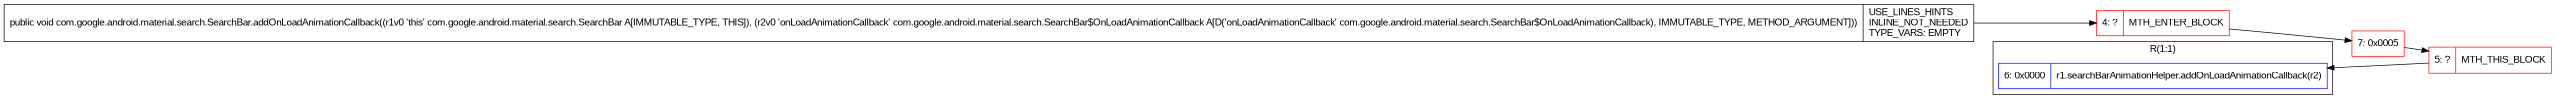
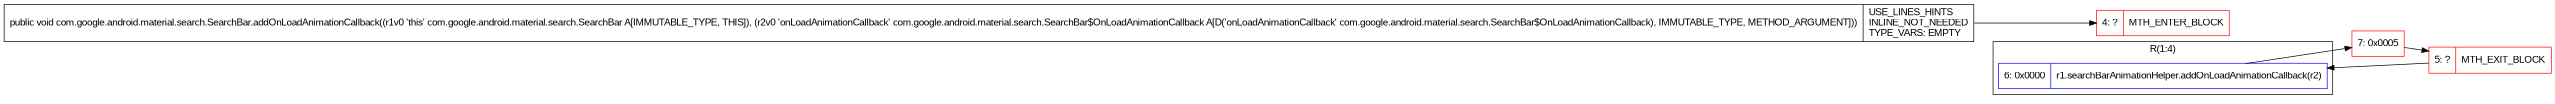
edge "4: ?" -> "7: 0x0005": now "6: 0x0000" -> "7: 0x0005"
cluster "R(1:1)": label "R(1:1)" -> "R(1:4)"
node "5: ?": text "MTH_THIS_BLOCK" -> "MTH_EXIT_BLOCK"
